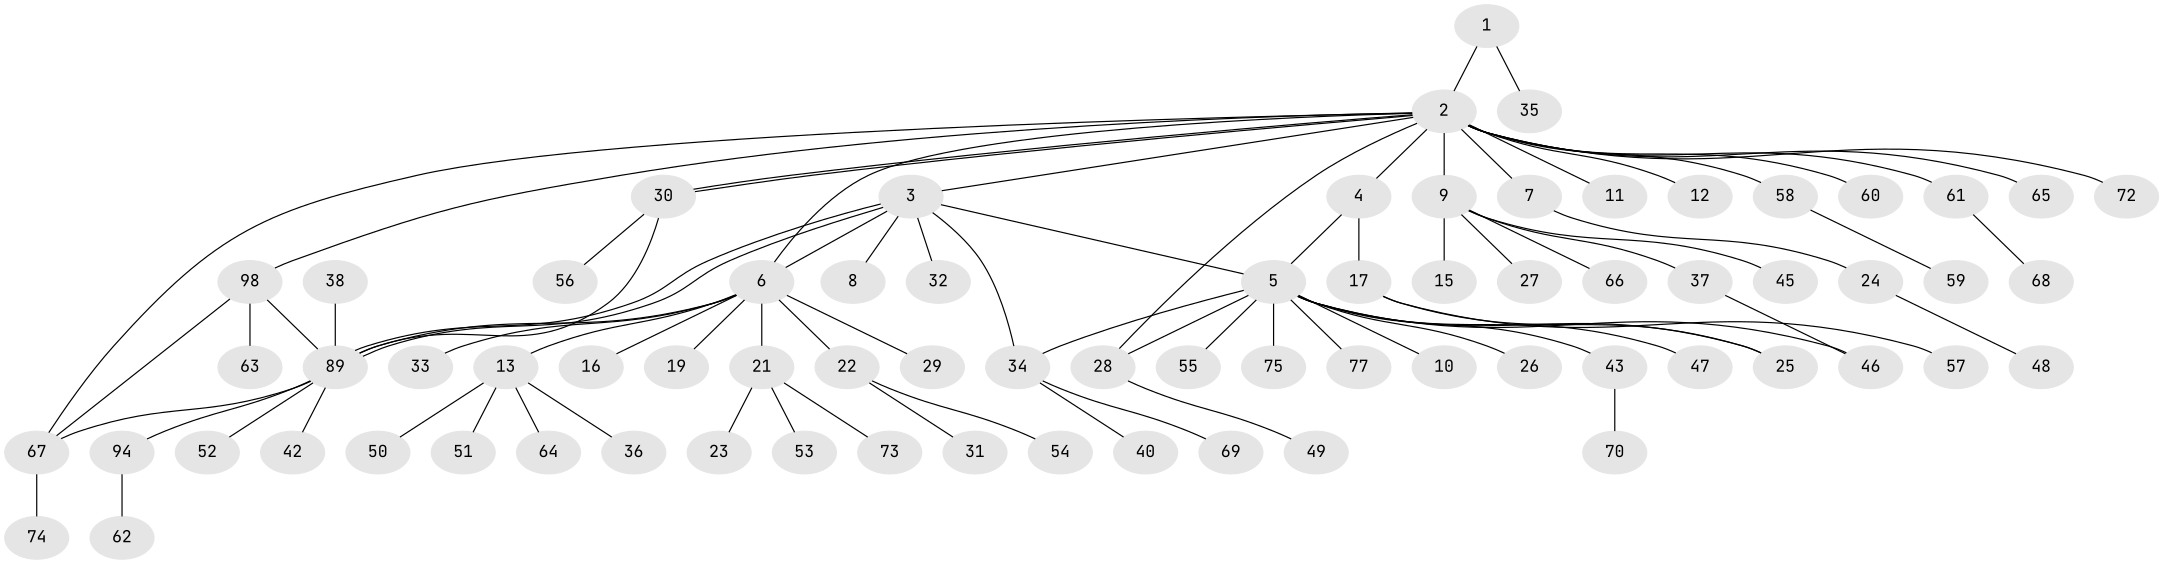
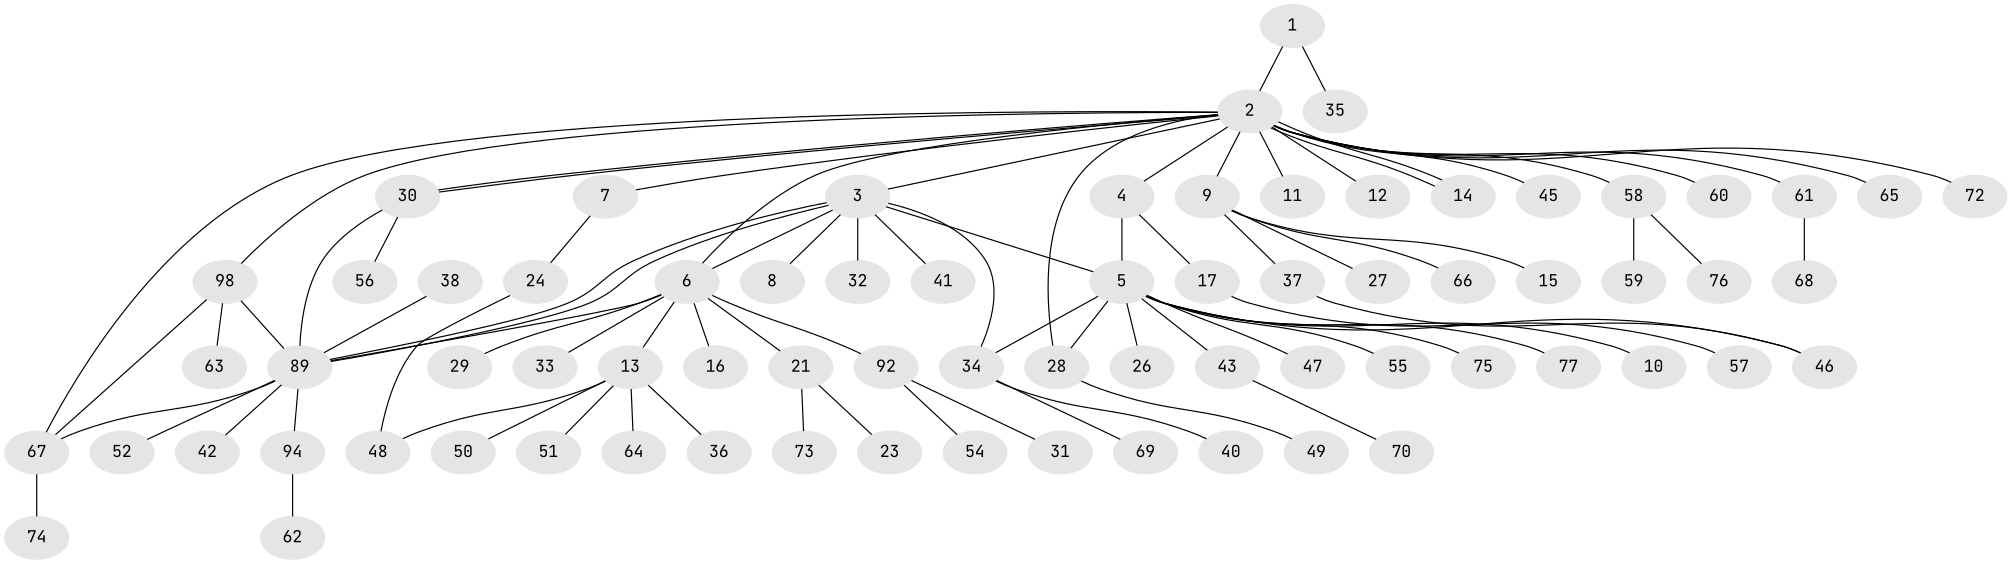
node "14": added
edge "9" -- "45": now "2" -- "45"
node "41": added
node "76": added
node "19": removed
node "22": label "22" -> "92"
node "25": removed
edge "13" -- "48": added
node "53": removed
